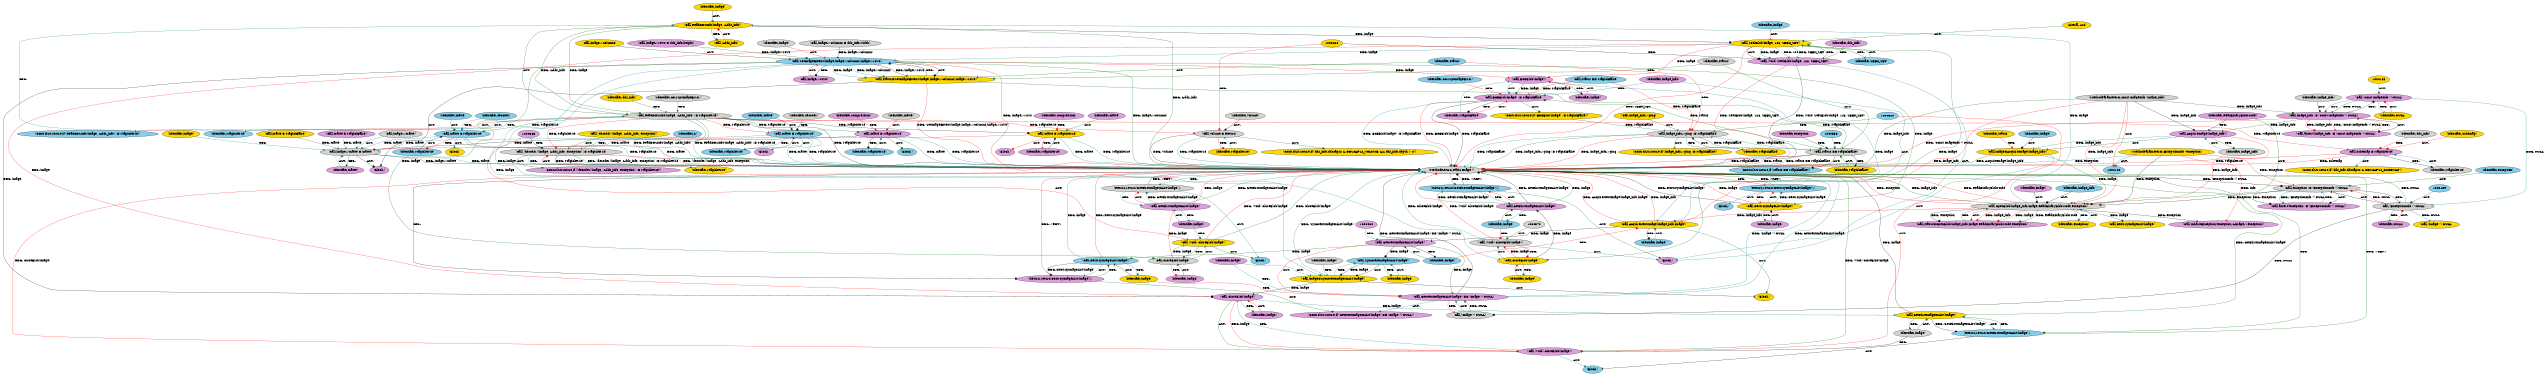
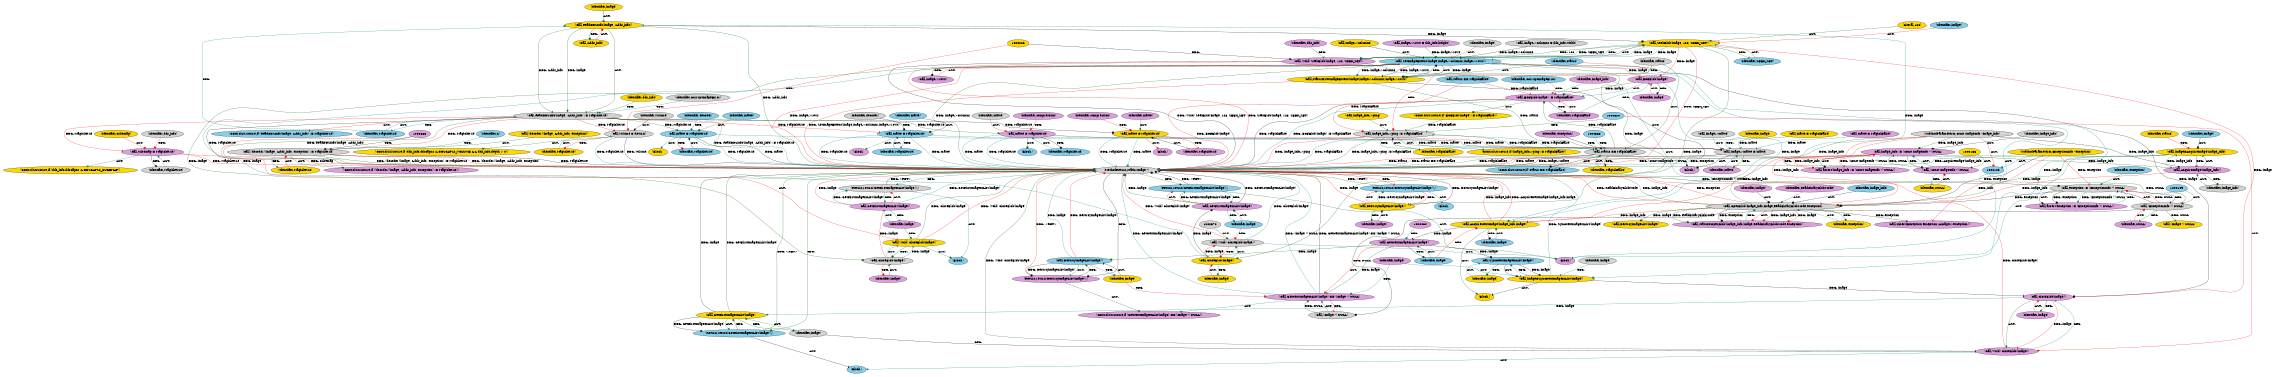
edge "(Identifier,ReadBinaryBlobMode)" -> "(Call,AcquireImage(image_info))": now "(Call,image=AcquireImage(image_info))" -> "(Call,AcquireImage(image_info))"
edge "(Call,(const ImageInfo *) NULL)" -> "(Call,(ExceptionInfo *) NULL)": removed, label "DDG: NULL"
